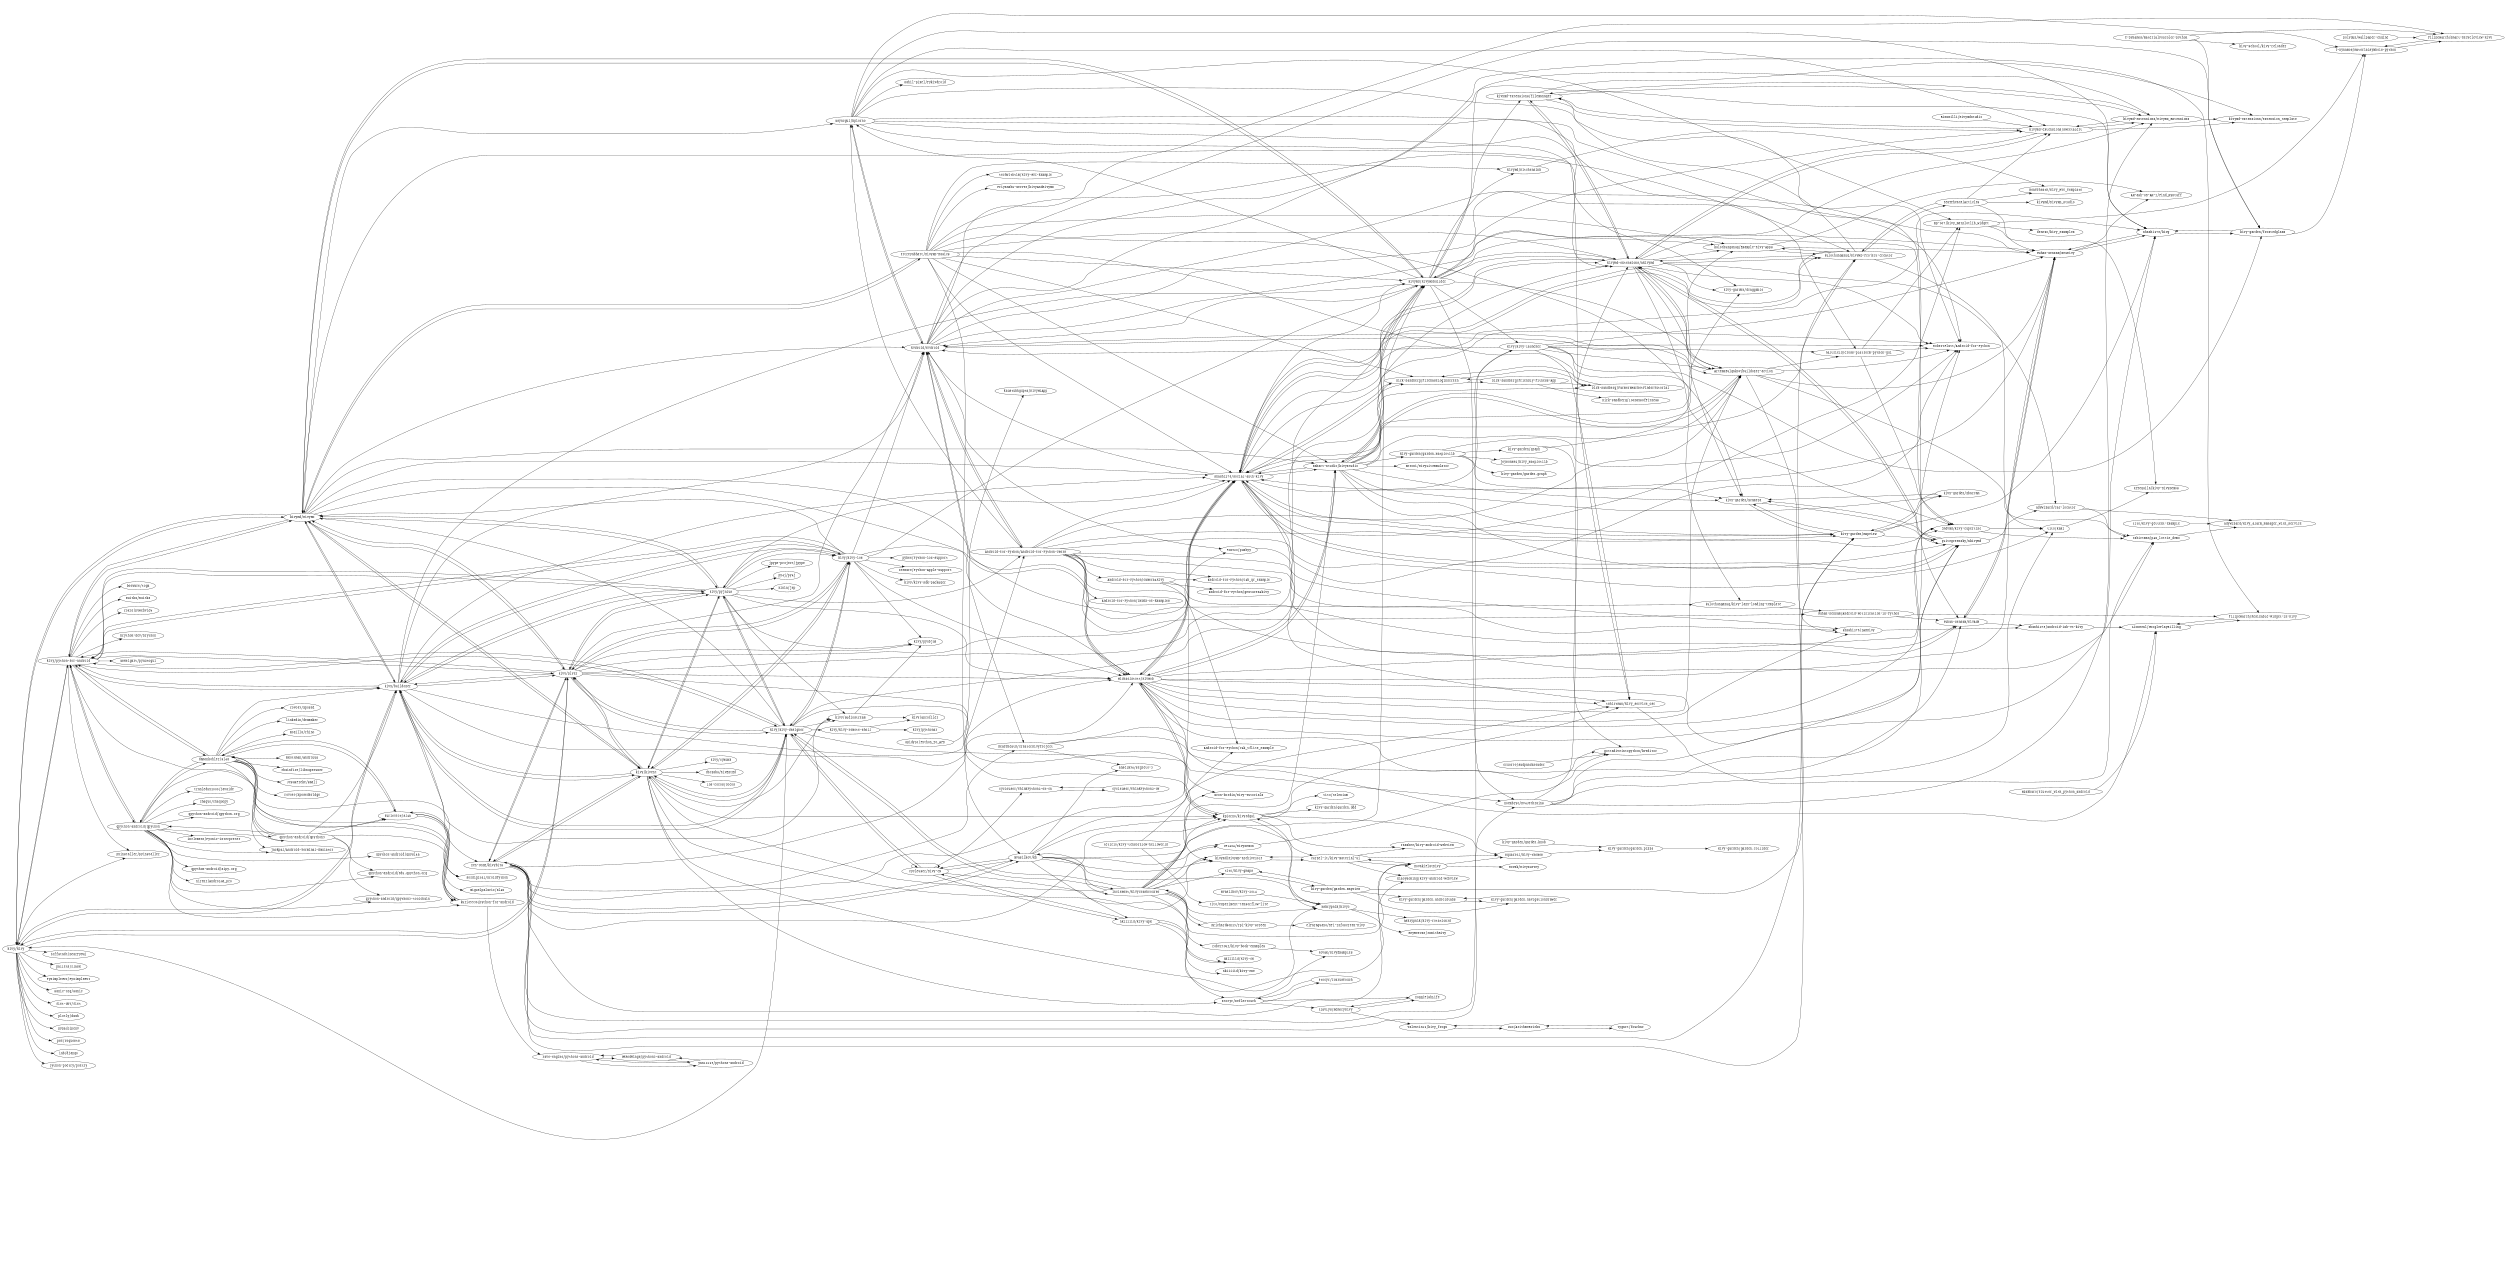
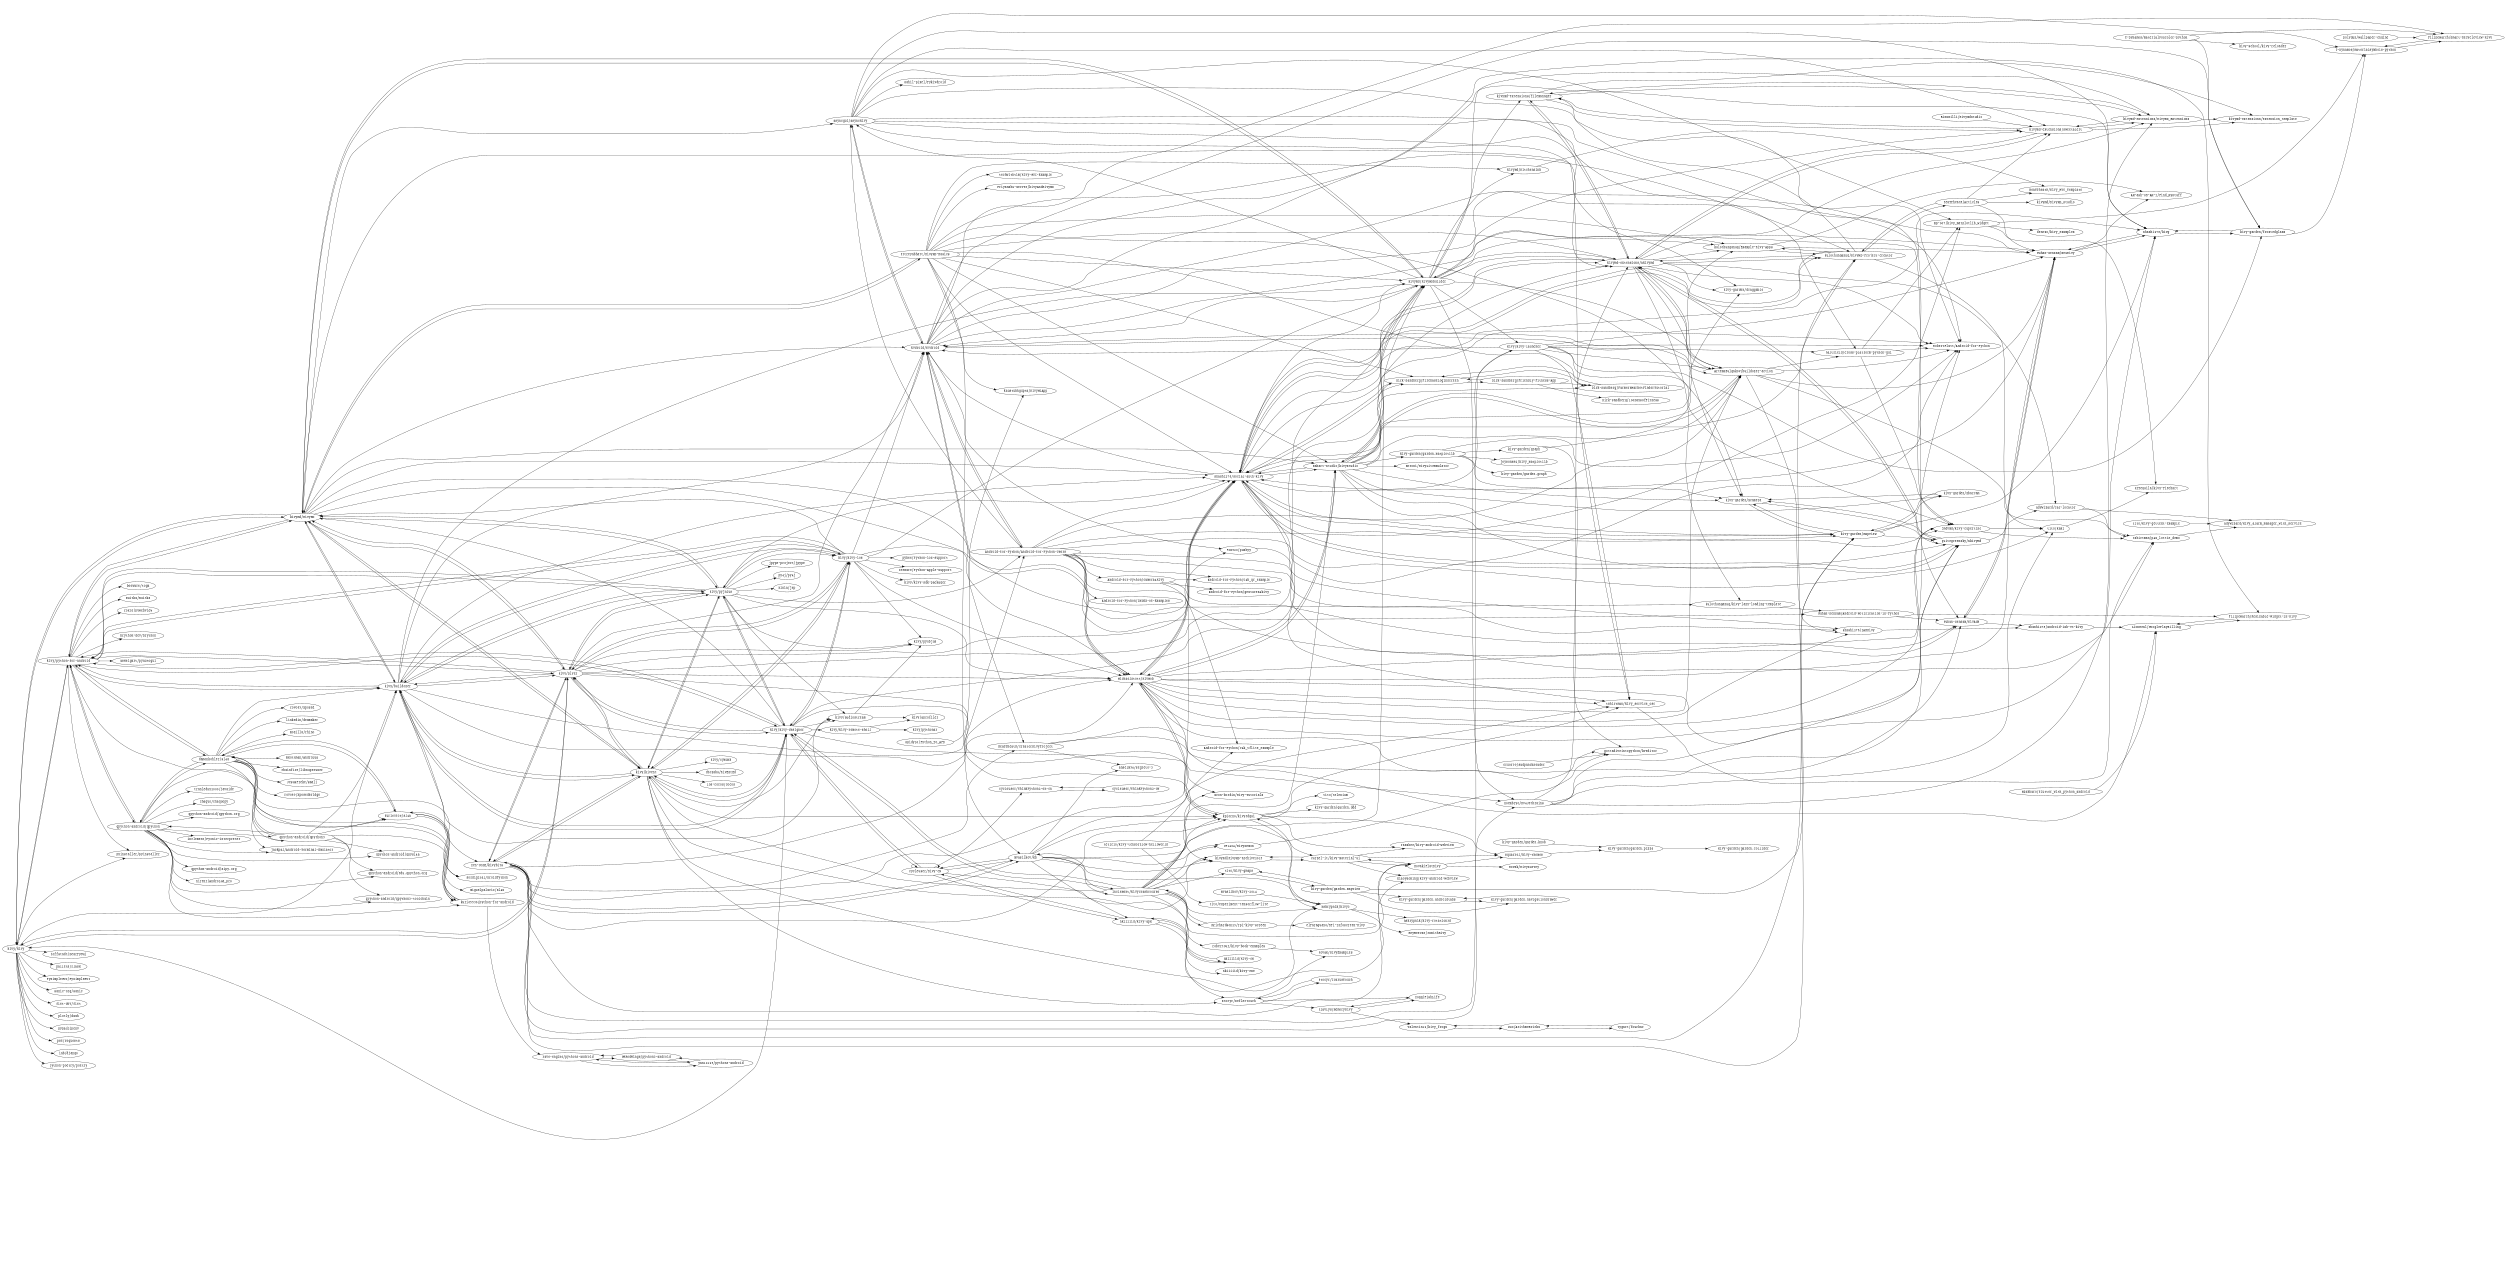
node "asyncgui/kpiorno": label "asyncgui/kpiorno" -> "asyncgui/asynckivy"
edge "attreyabhatt/KivyMD-Basics" -> "kaustubhgupta/KivyMLApp": added
node "MrTequila/kivy-KivyDemos": label "MrTequila/kivy-KivyDemos" -> "MrTequila/kivy-PieChart"
edge "qpython-android/qpython3" -> "qpython-android/qpysl4a": added
edge "kivy/buildozer" -> "kivy/kivy": removed
edge "nkiiiiid/Kivy-CN" -> "nkiiiiid/kivy-apk": added
